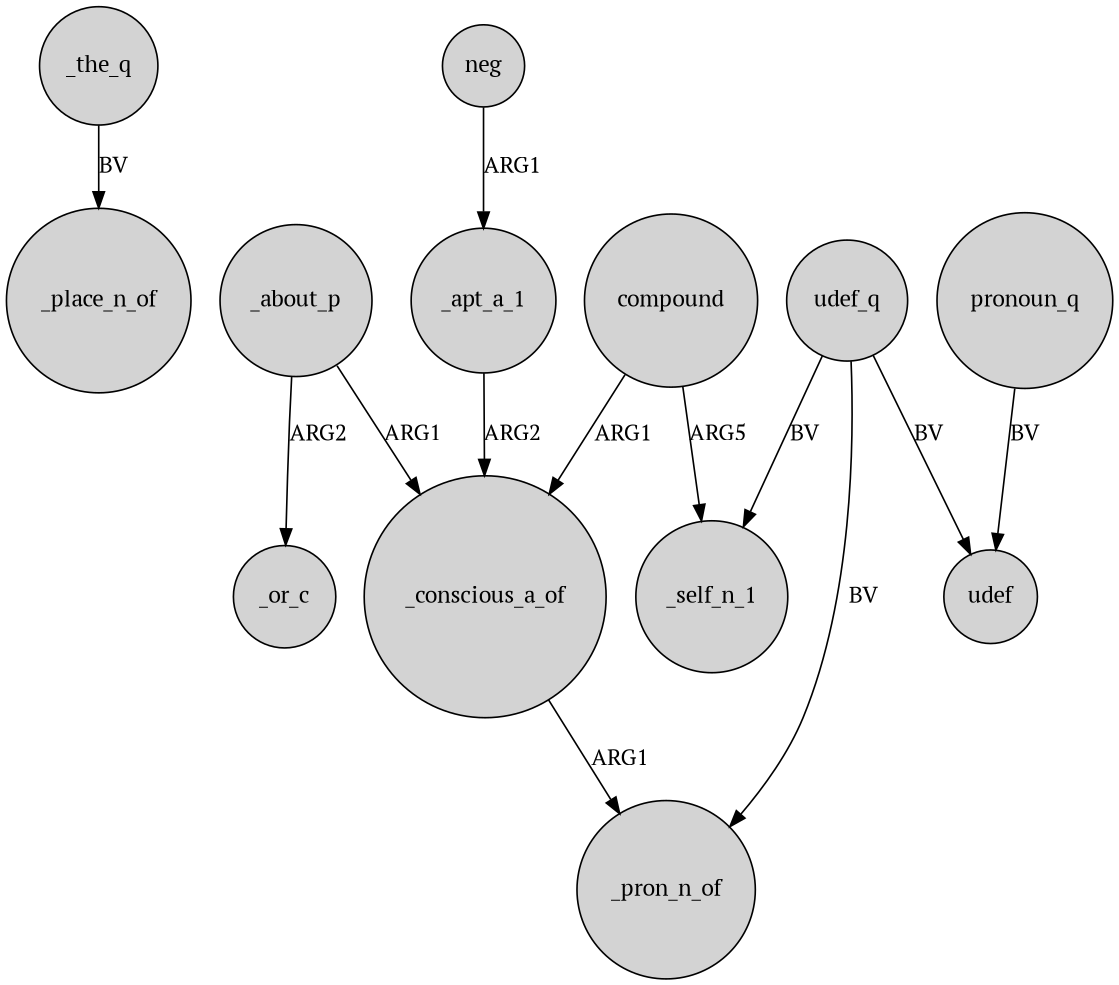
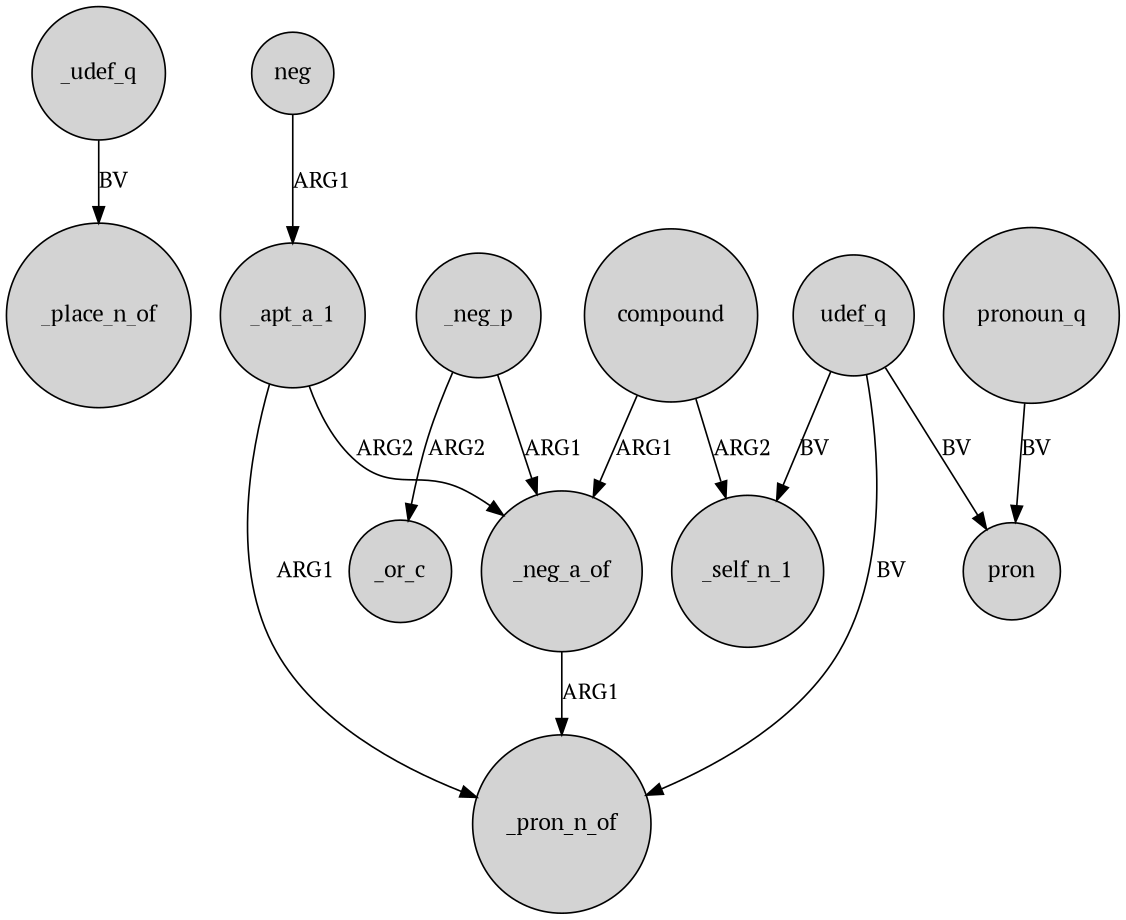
node "_the_q": label "_the_q" -> "_udef_q"
node "_about_p": label "_about_p" -> "_neg_p"
edge "compound" -> "_self_n_1": label "ARG5" -> "ARG2"
node "_conscious_a_of": label "_conscious_a_of" -> "_neg_a_of"
node "udef": label "udef" -> "pron"
edge "_apt_a_1" -> "_pron_n_of": added, label "ARG1"
